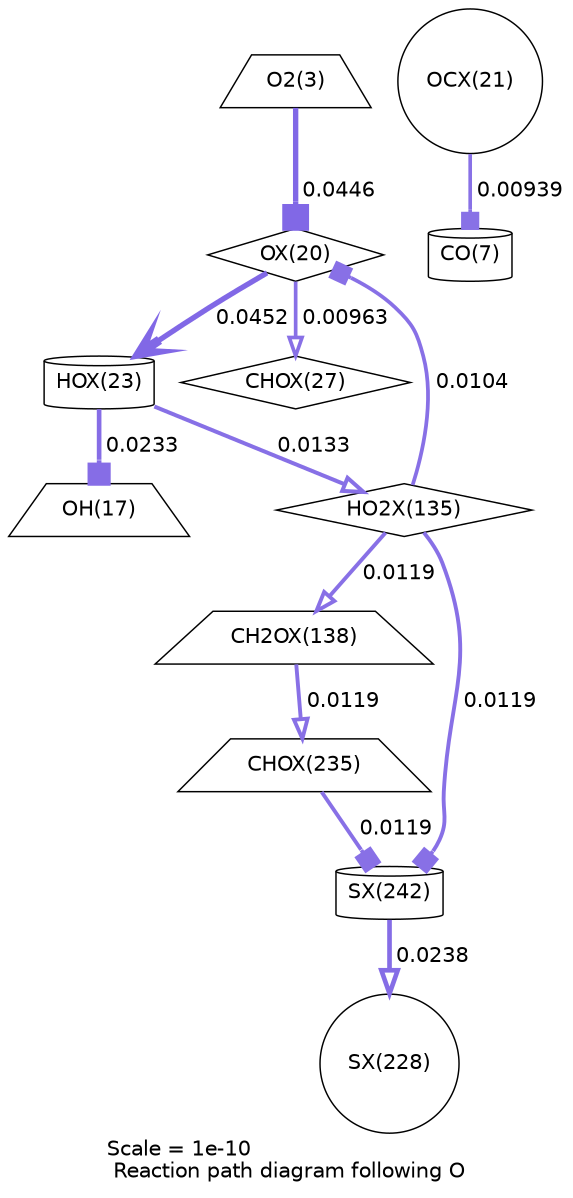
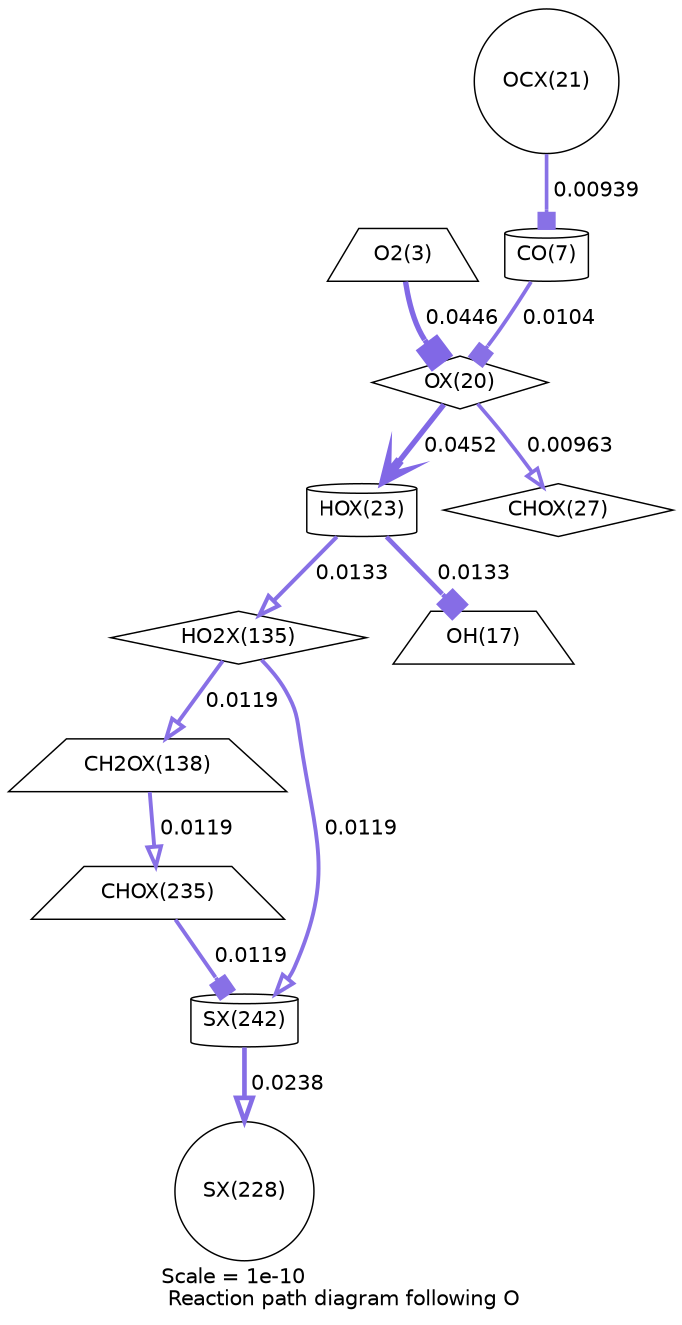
edge "HO2X(135)" -> "OX(20)": now "CO(7)" -> "OX(20)"
edge "HOX(23)" -> "OH(17)": label " 0.0233" -> " 0.0133"
edge "HO2X(135)" -> "SX(242)": arrowhead box -> onormal
